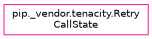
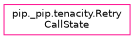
node "pip._vendor.tenacity.Retry CallState": label "pip._vendor.tenacity.Retry CallState" -> "pip._pip.tenacity.Retry CallState"
